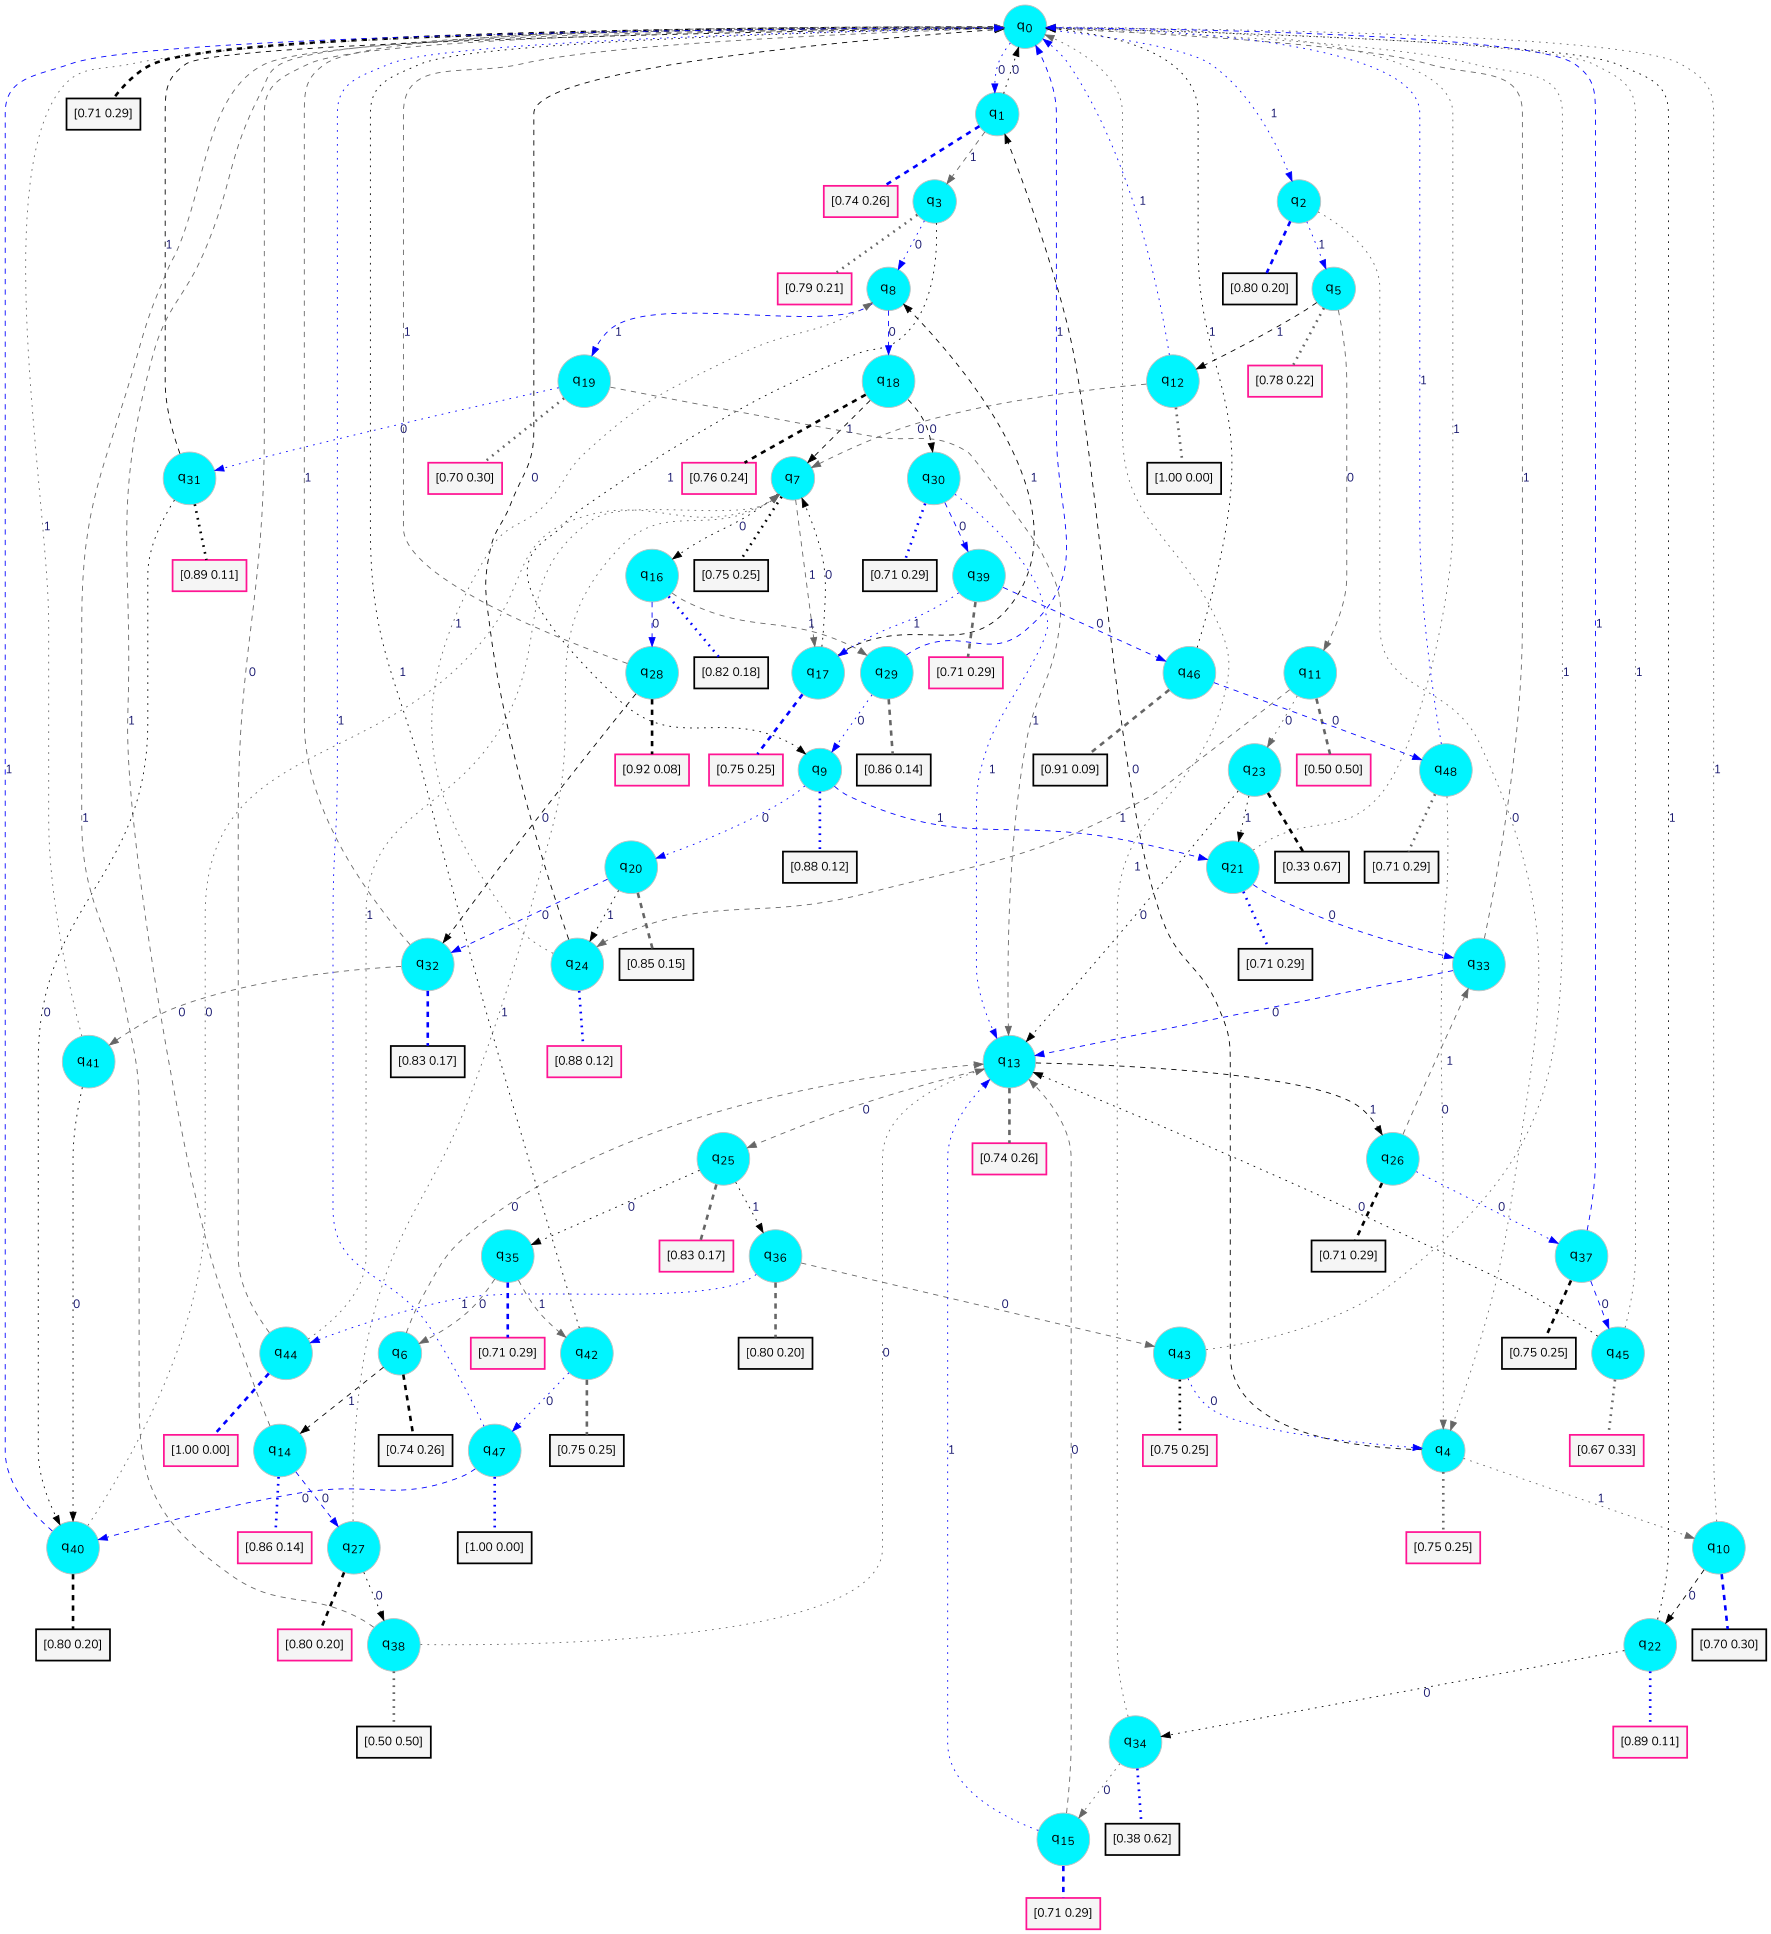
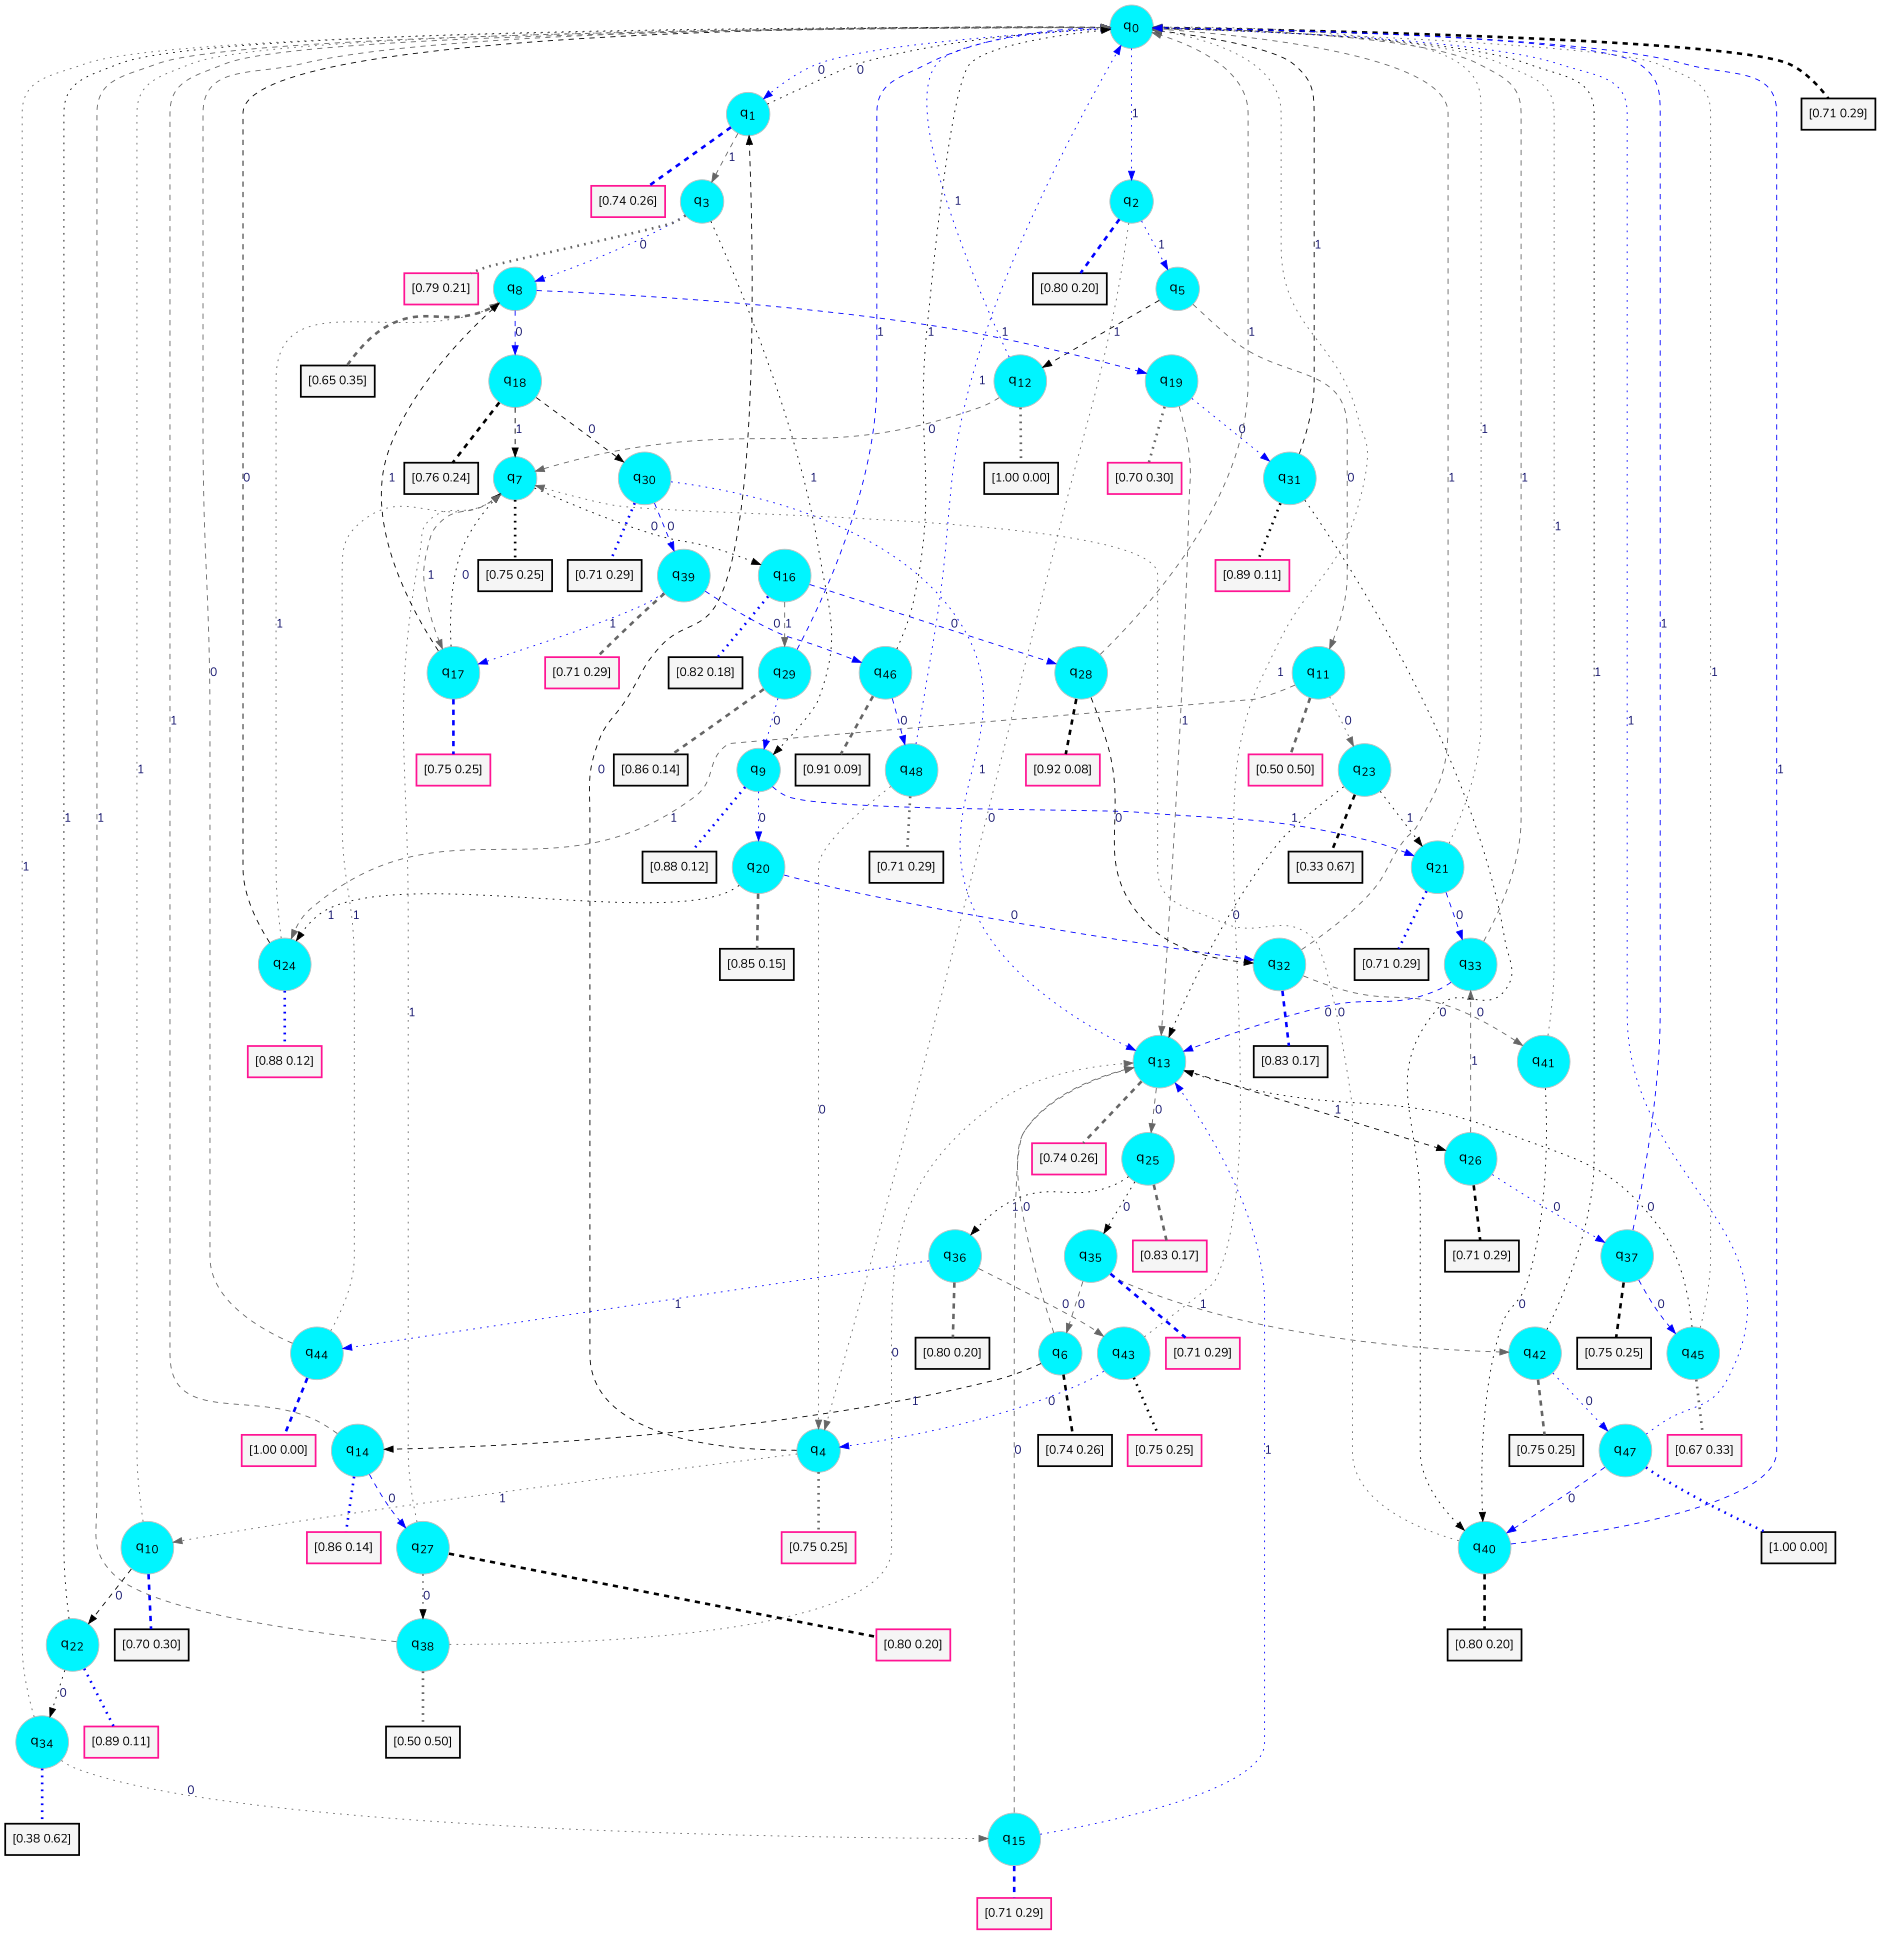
node "[0.65 0.35]": added
node "[0.78 0.22]": removed
node "[0.76 0.24]": color deeppink -> black
